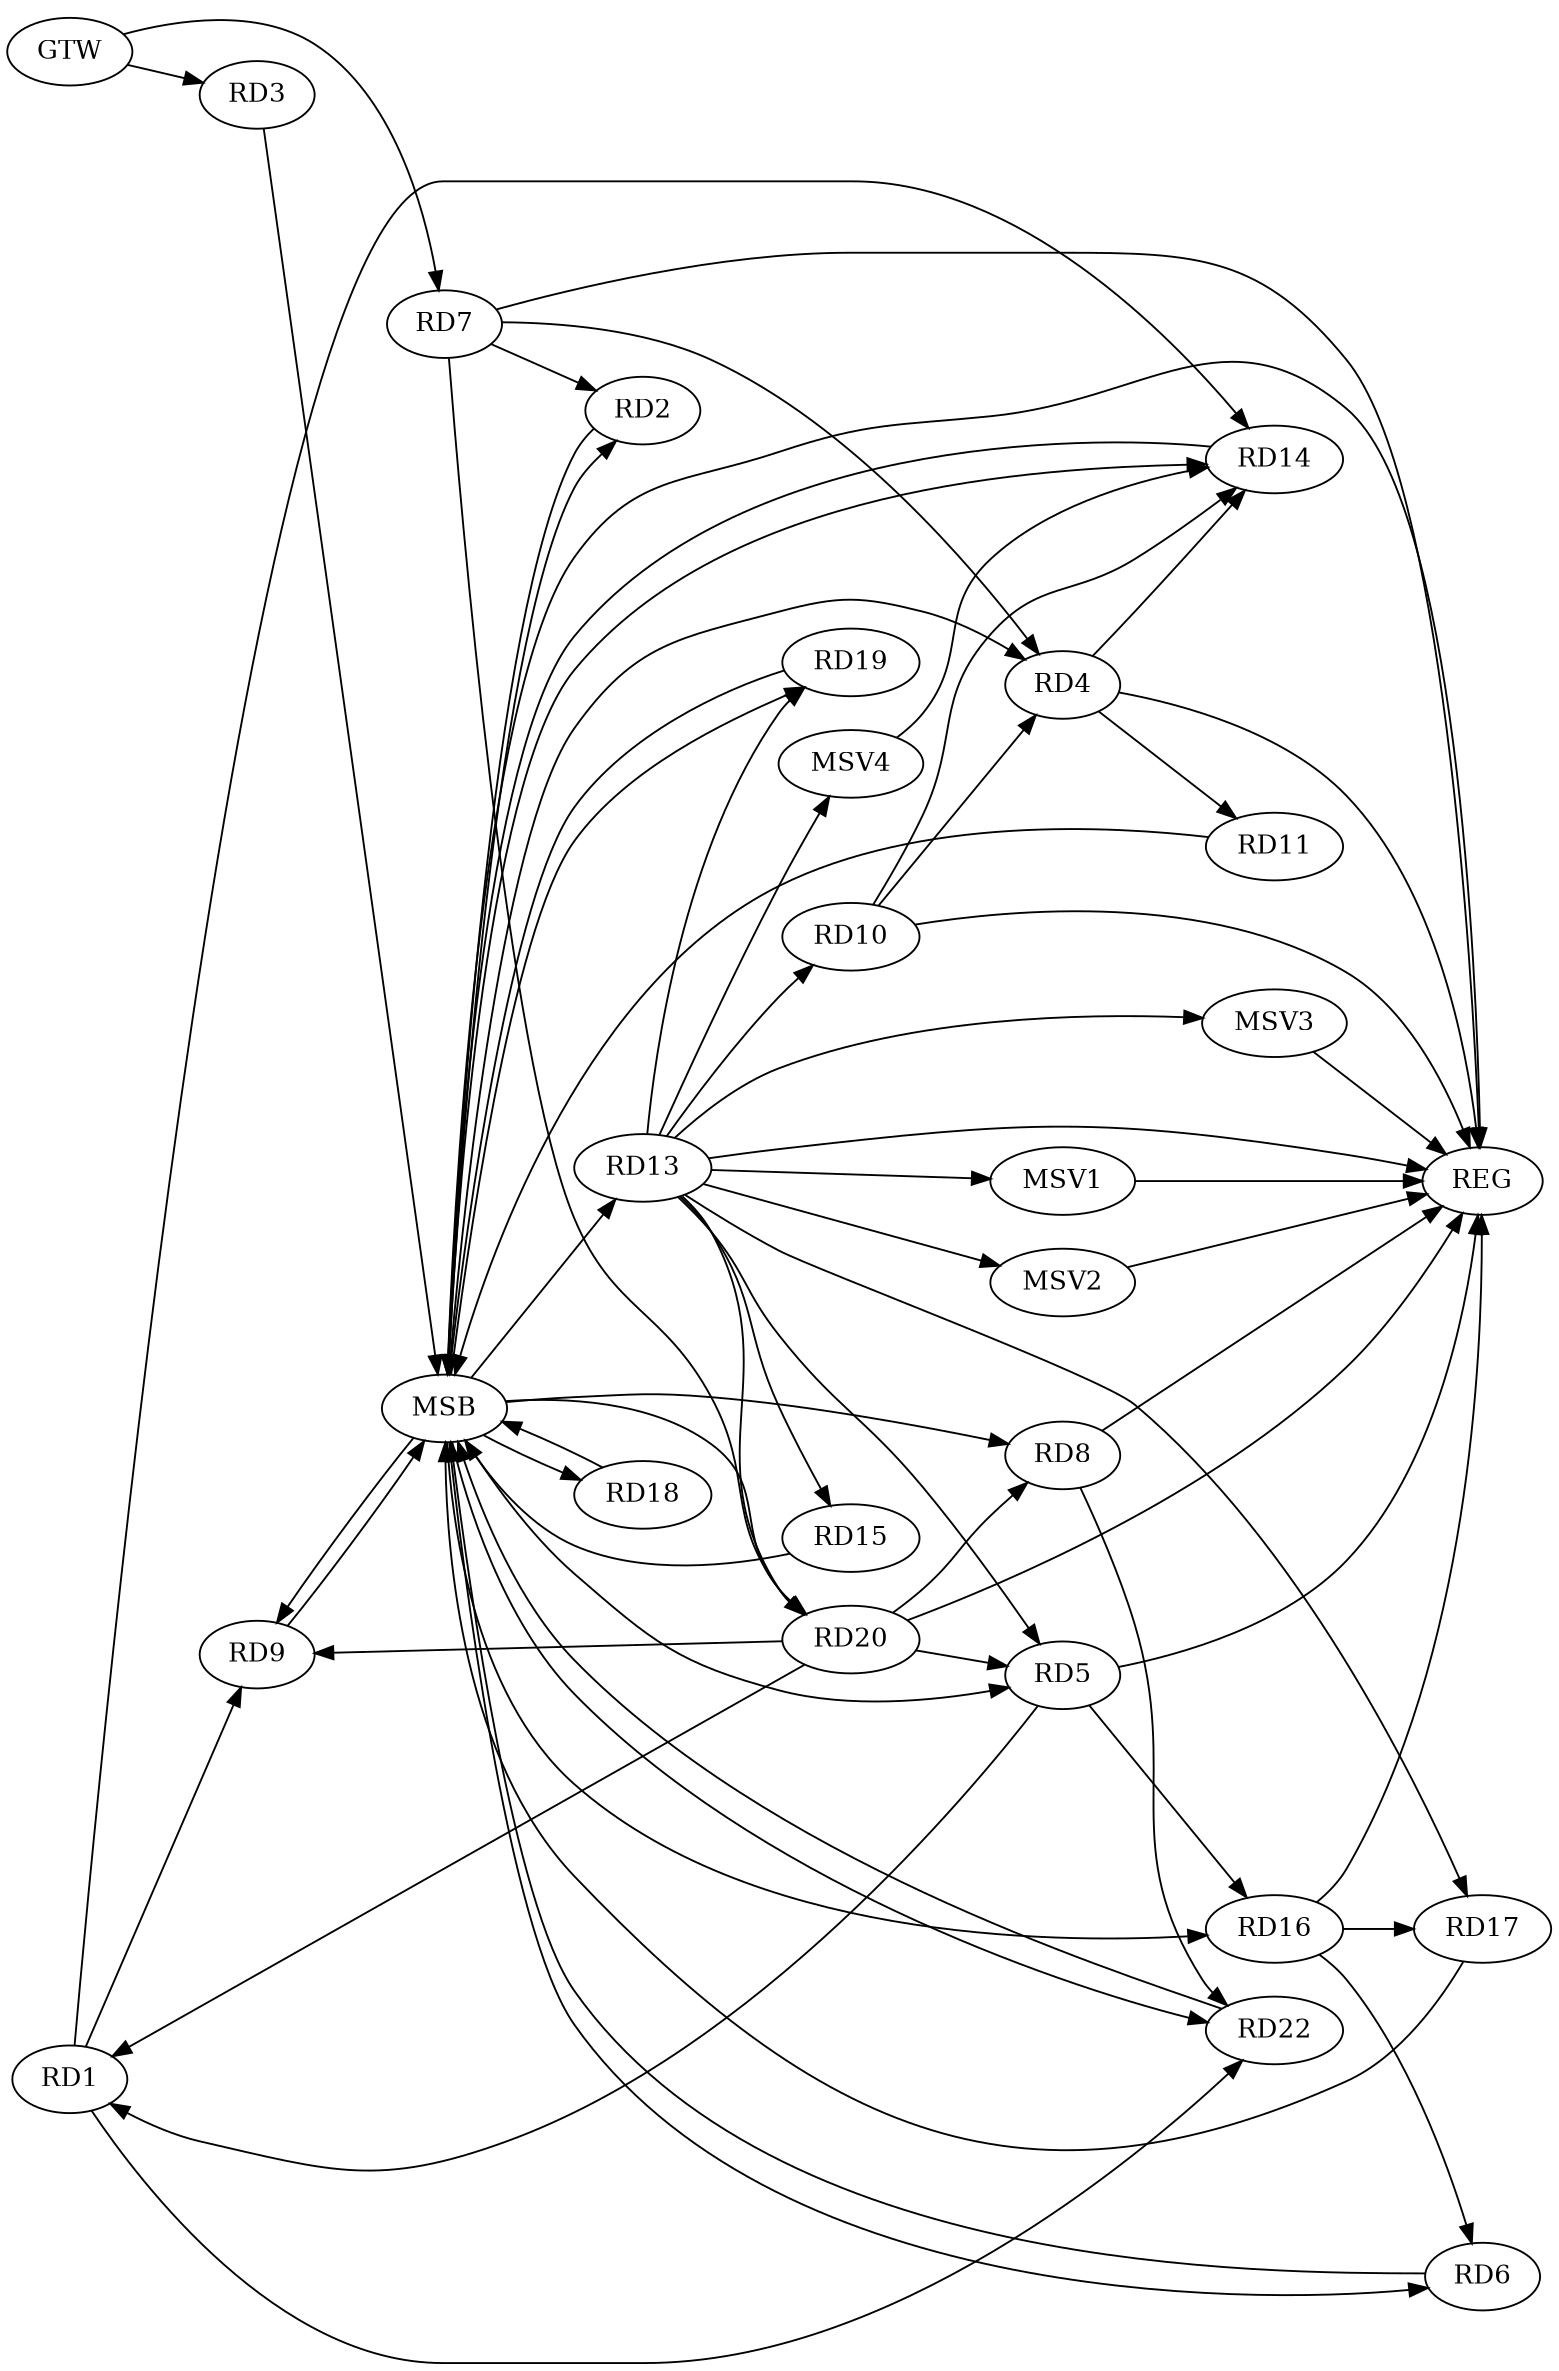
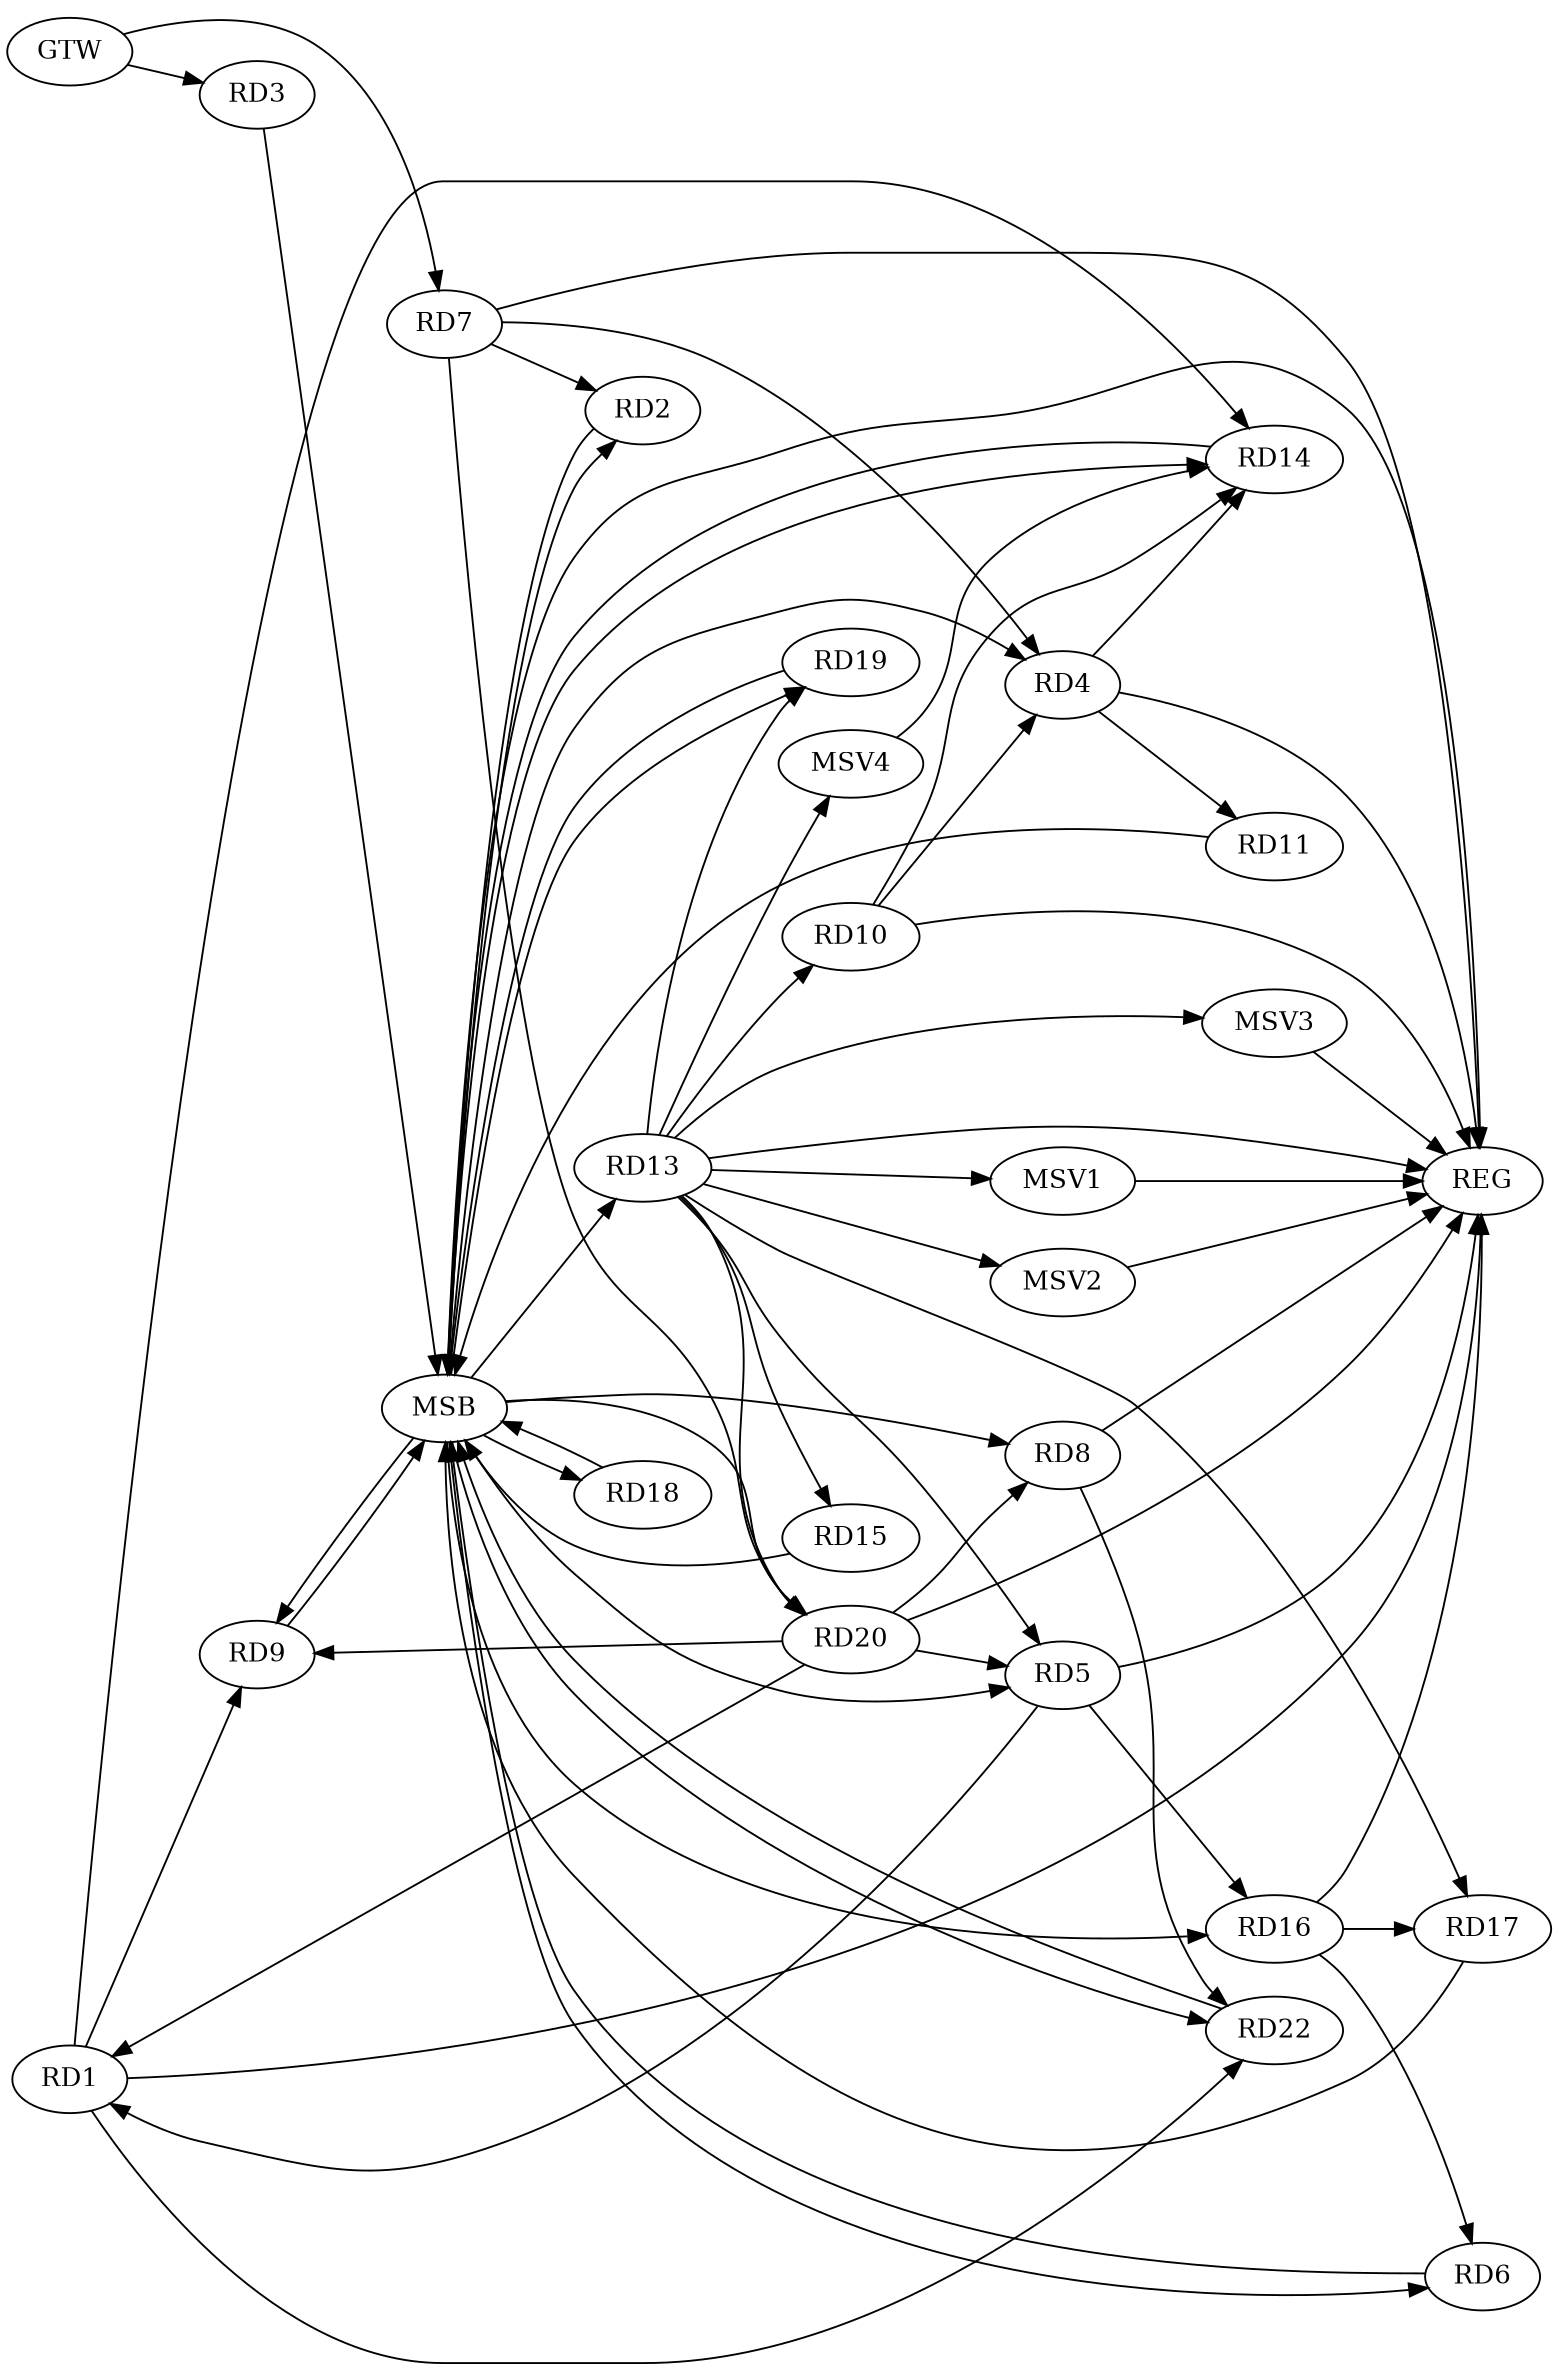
edge "RD1" -> "REG": added
